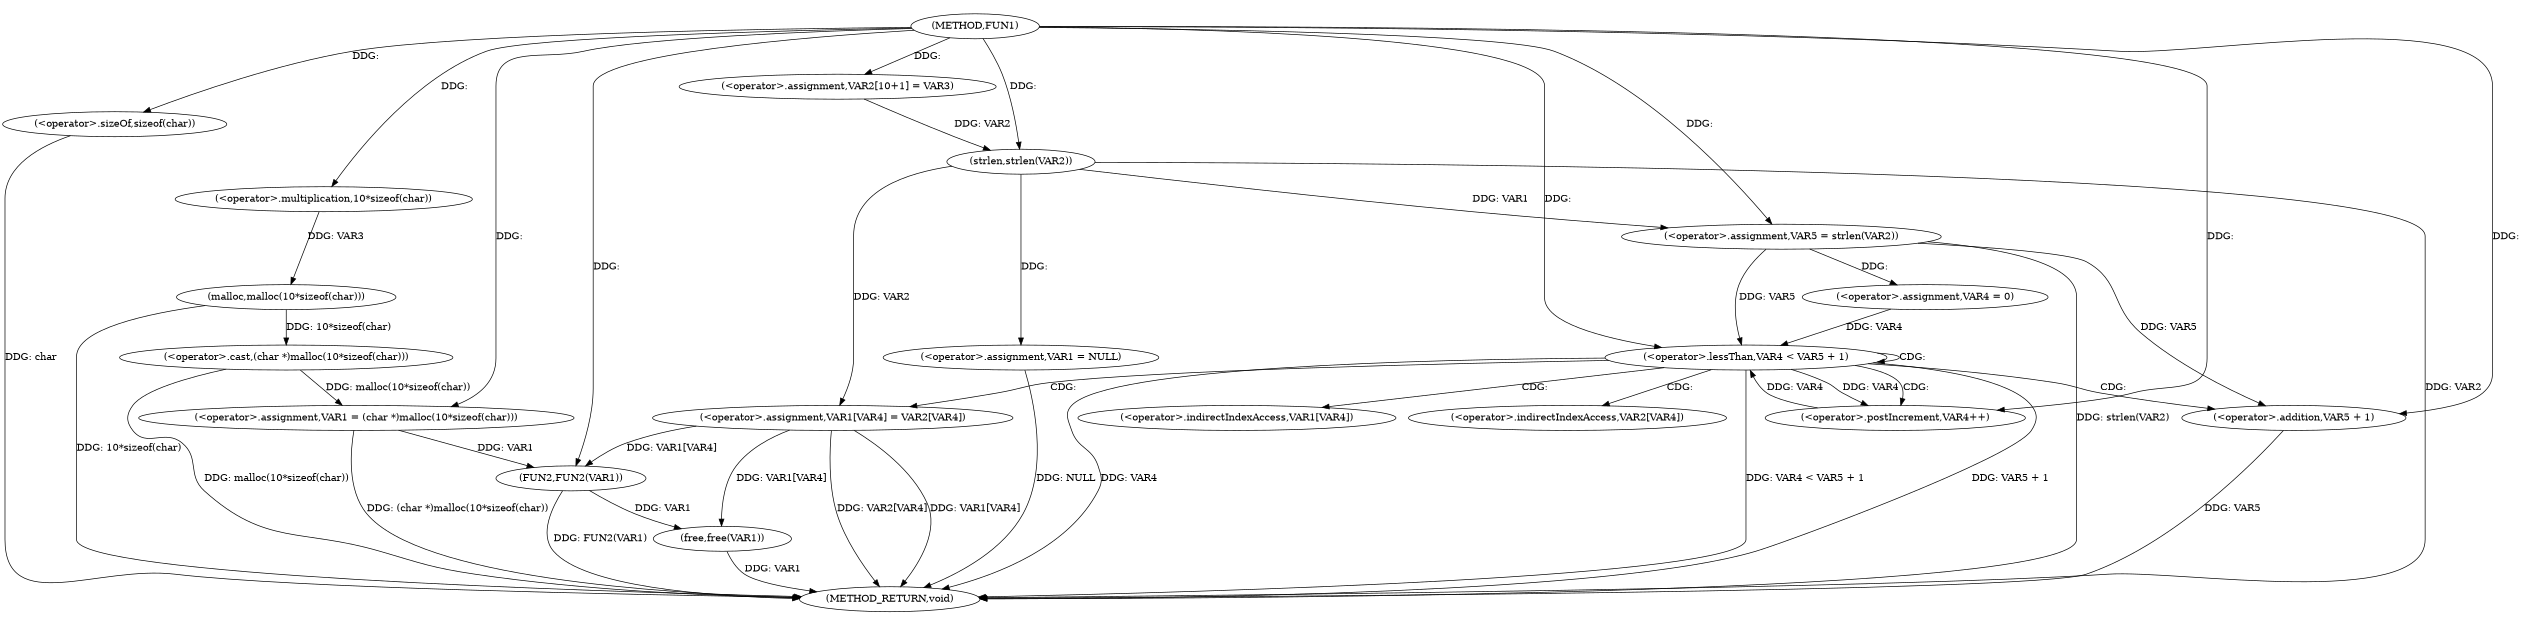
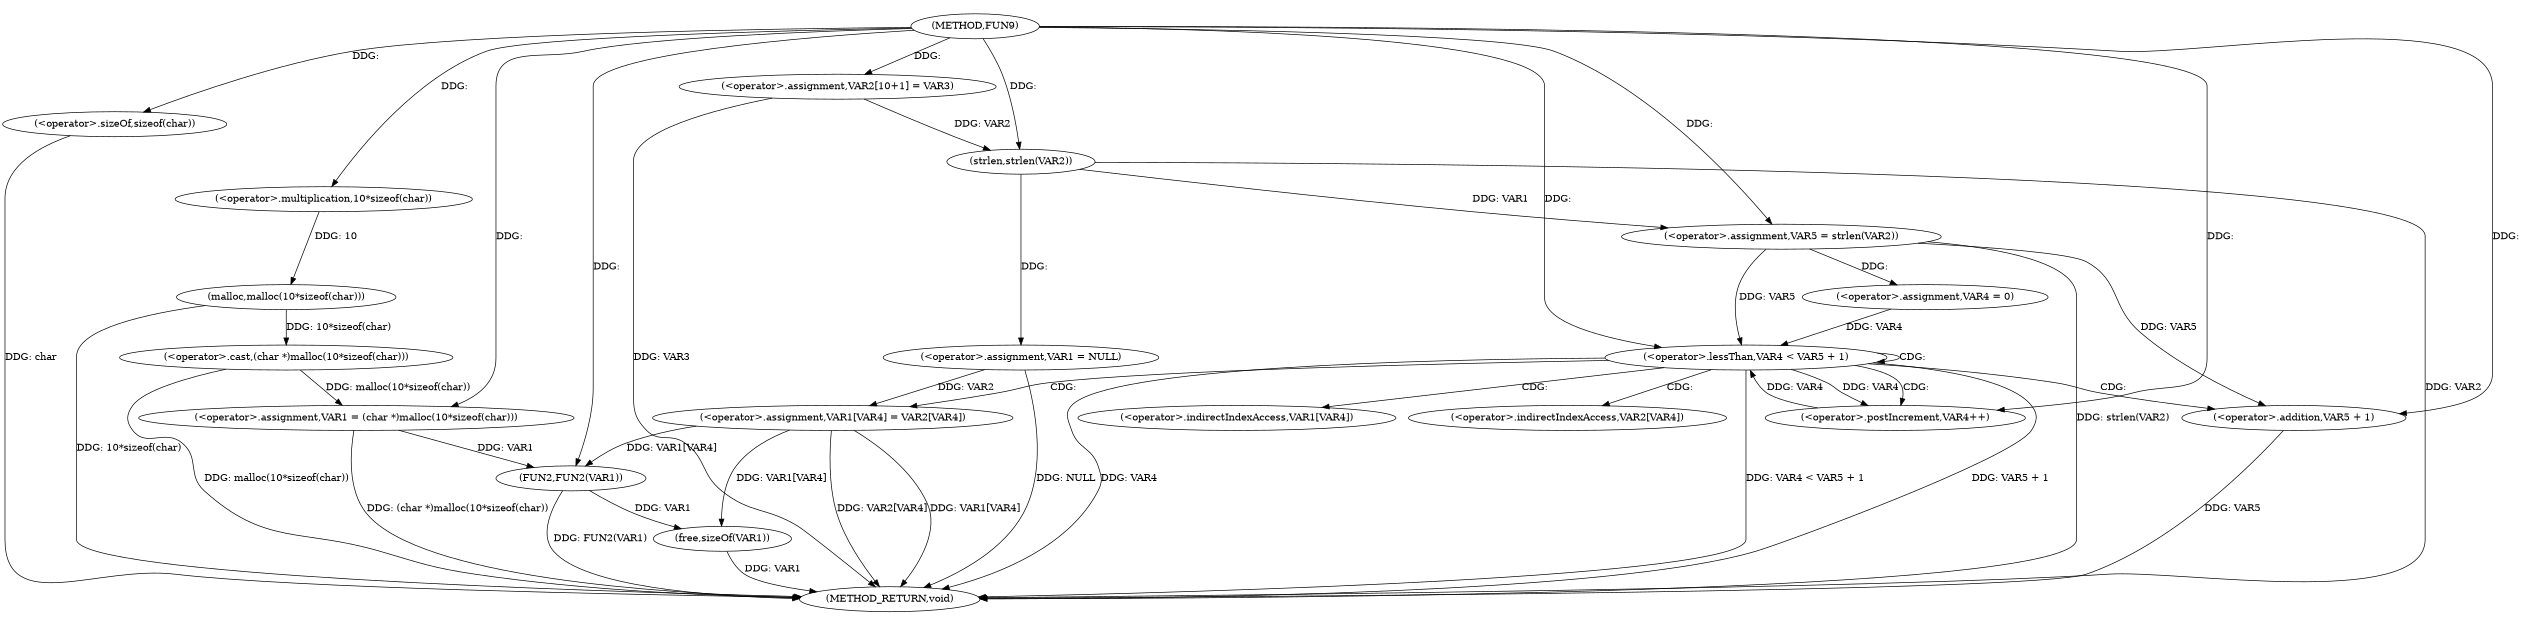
node "(METHOD,FUN1)": label "(METHOD,FUN1)" -> "(METHOD,FUN9)"
edge "(<operator>.multiplication,10*sizeof(char))" -> "(malloc,malloc(10*sizeof(char)))": label "DDG: VAR3" -> "DDG: 10"
edge "(strlen,strlen(VAR2))" -> "(<operator>.assignment,VAR1[VAR4] = VAR2[VAR4])": now "(<operator>.assignment,VAR1 = NULL)" -> "(<operator>.assignment,VAR1[VAR4] = VAR2[VAR4])"
edge "(<operator>.assignment,VAR2[10+1] = VAR3)" -> "(METHOD_RETURN,void)": added, label "DDG: VAR3"
node "(free,free(VAR1))": label "(free,free(VAR1))" -> "(free,sizeOf(VAR1))"
